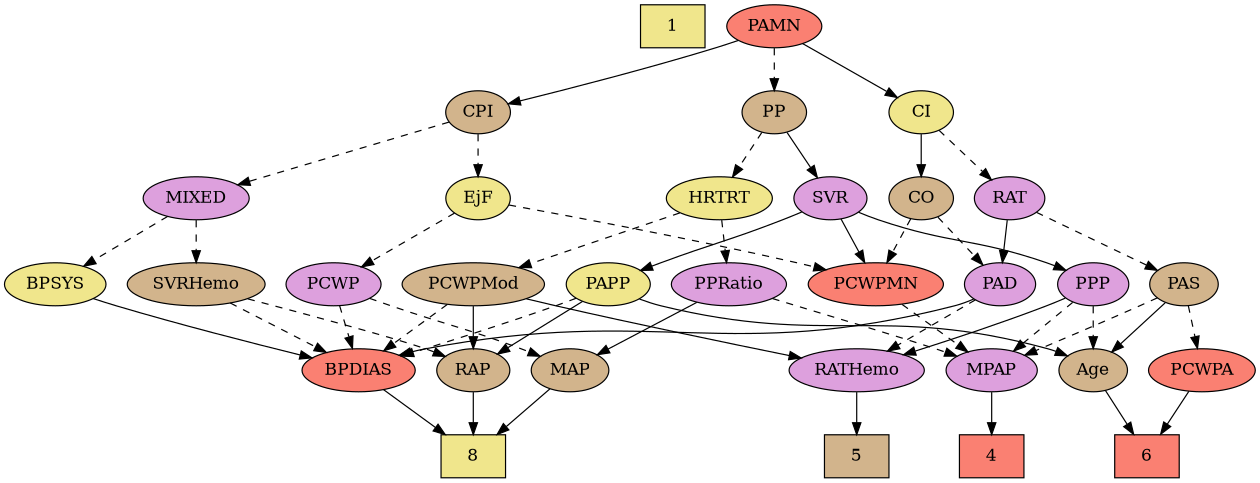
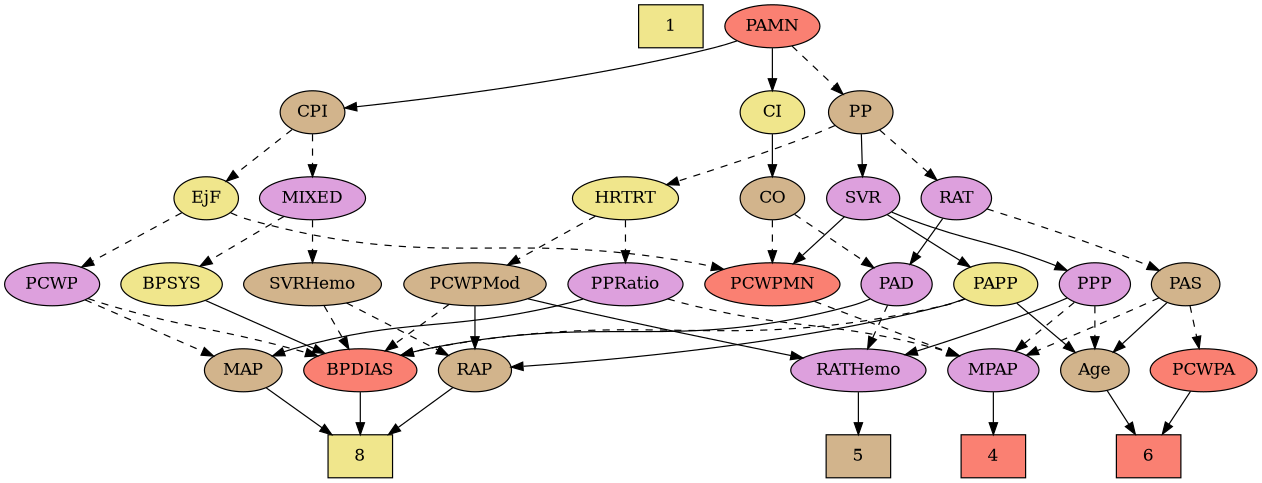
edge "CI" -> "RAT": now "PP" -> "RAT"
